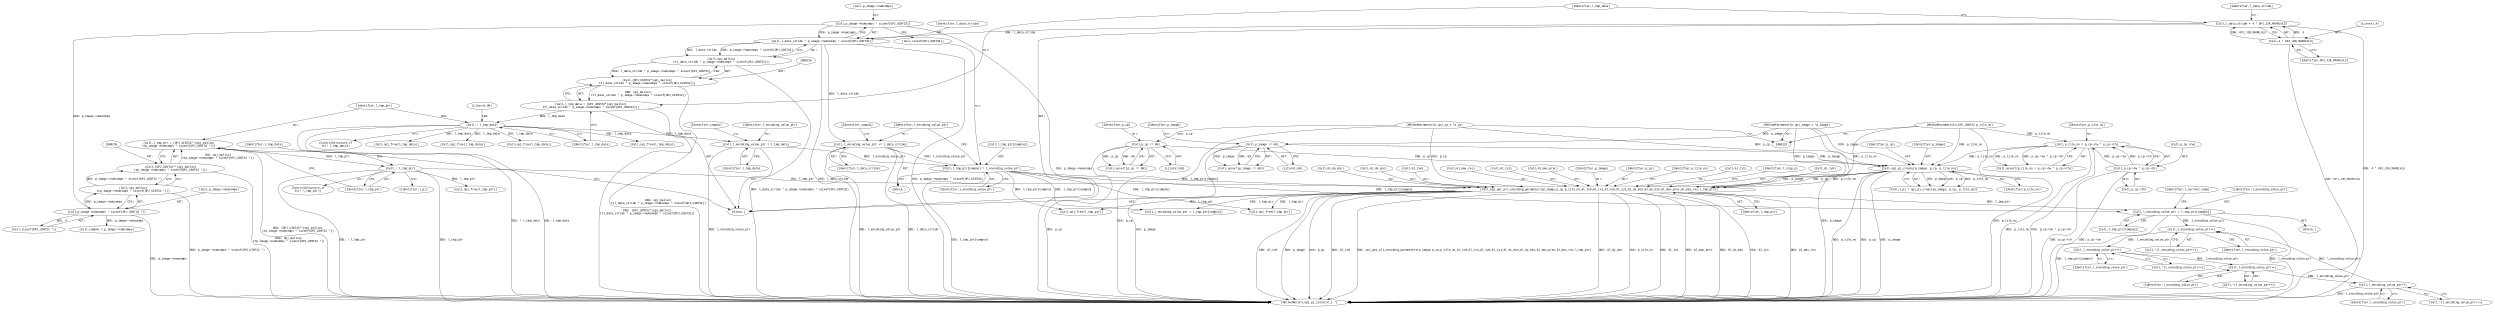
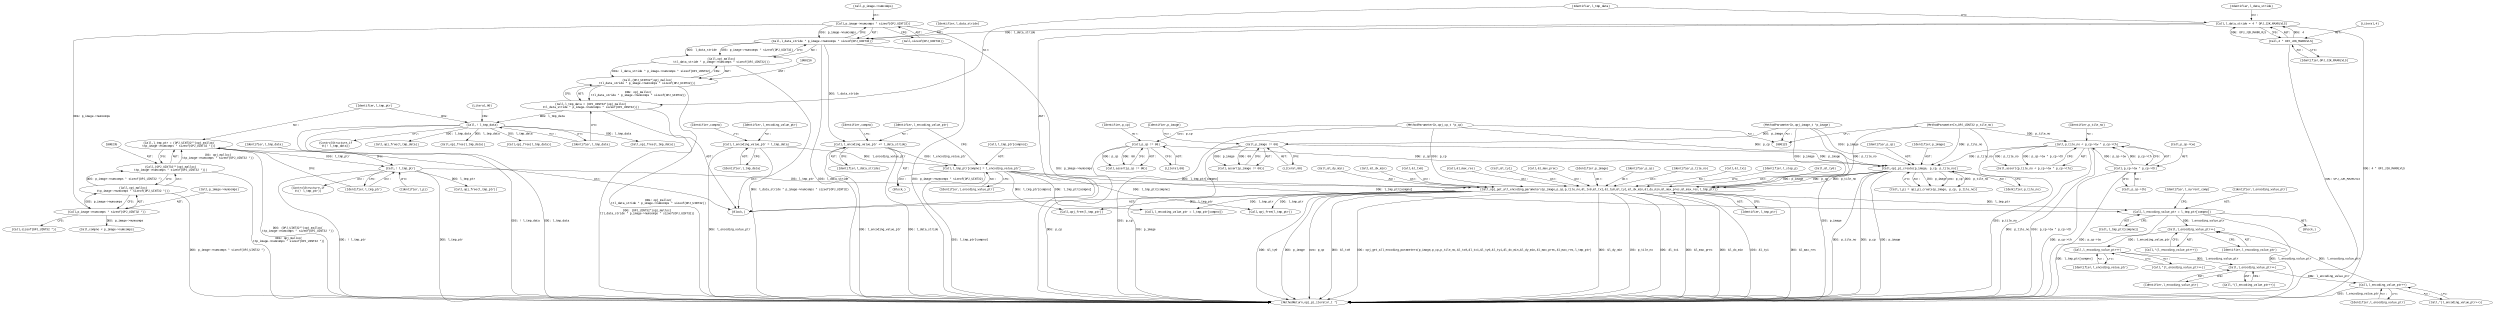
edge "(Call,sizeof(OPJ_UINT32))" -> "(Call,l_tmp_ptr[compno] = l_encoding_value_ptr)": now "(Call,sizeof(OPJ_UINT32))" -> "(Call,p_image->numcomps * sizeof(OPJ_UINT32))"
edge "(Call,! l_tmp_data)" -> "(Call,l_encoding_value_ptr = l_tmp_data)": removed, label "DDG: l_tmp_data"
edge "(MethodParameterIn,OPJ_UINT32 p_tile_no)" -> "1000123": label "AST: " -> "OPJ: "
edge "(Call,! l_tmp_ptr)" -> "(Identifier,l_pi)": reversed
edge "(Call,p_image->numcomps * sizeof(OPJ_UINT32 *))" -> "(Call,sizeof(OPJ_UINT32 *))": label "DDG: 4" -> "CFG: "
edge "(Call,sizeof(OPJ_UINT32 *))" -> "(Call,p_image->numcomps * sizeof(OPJ_UINT32 *))": removed, label "AST:"
edge "(Call,p_image->numcomps * sizeof(OPJ_UINT32 *))" -> "(MethodReturn,opj_pi_iterator_t *)": removed, label "DDG: p_image->numcomps"
